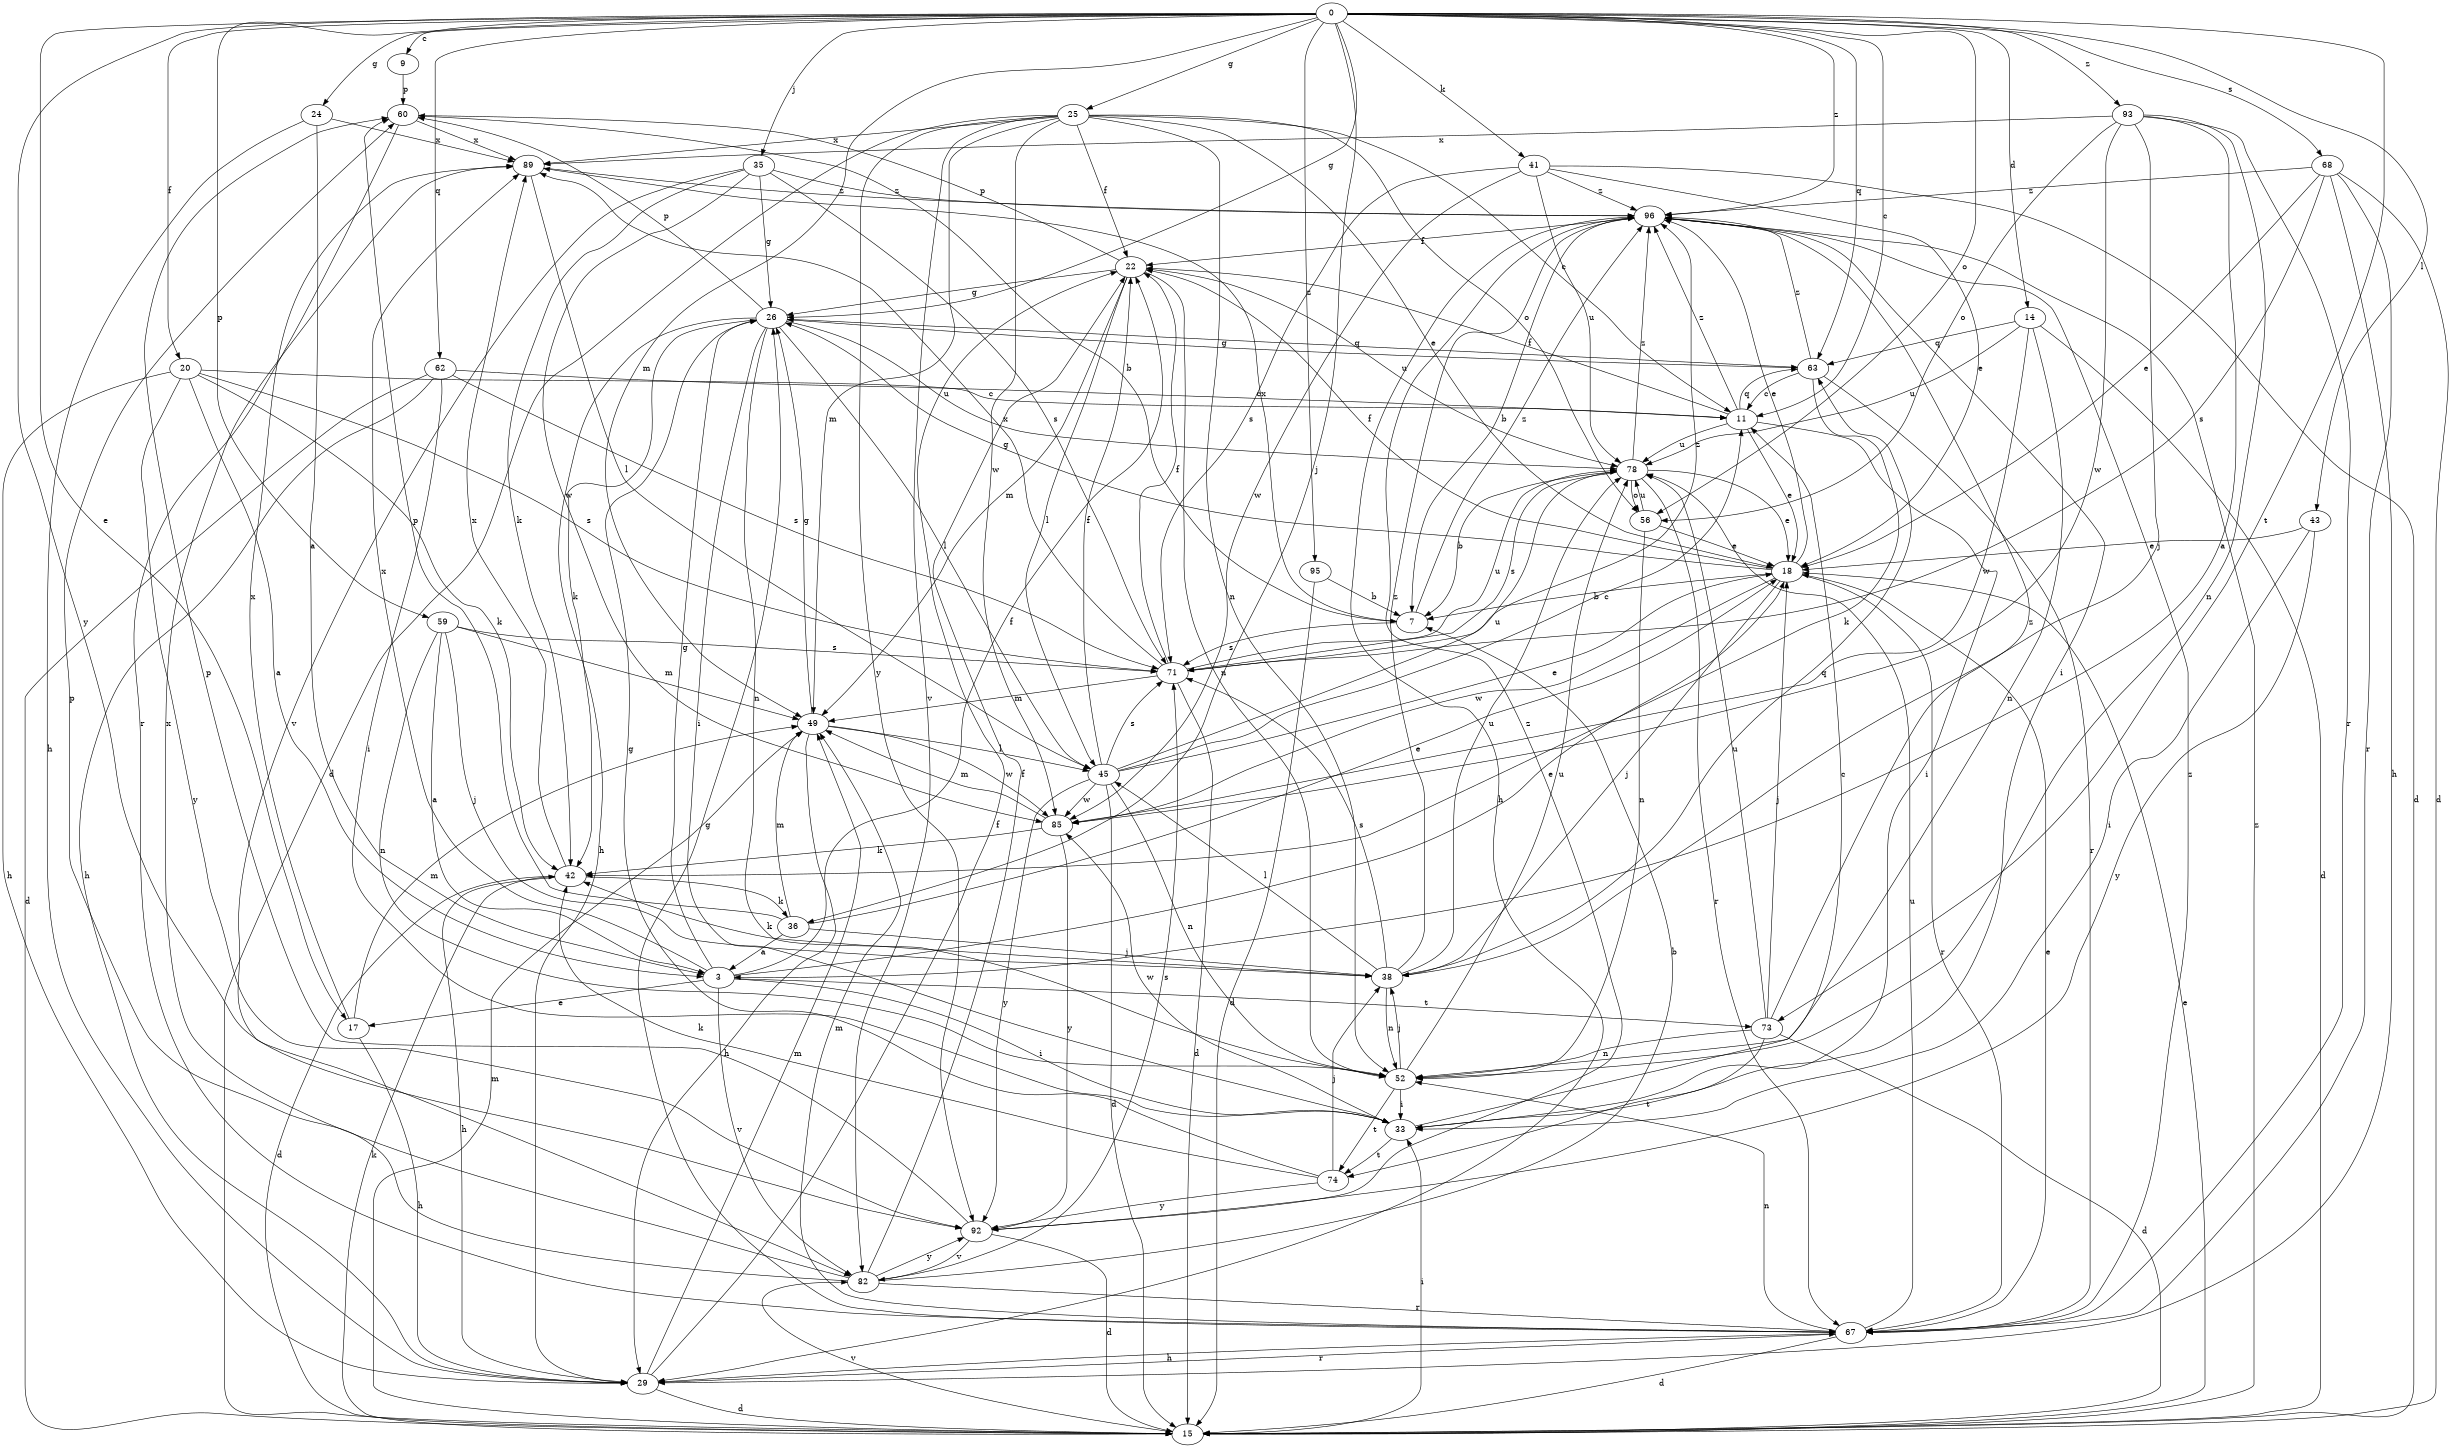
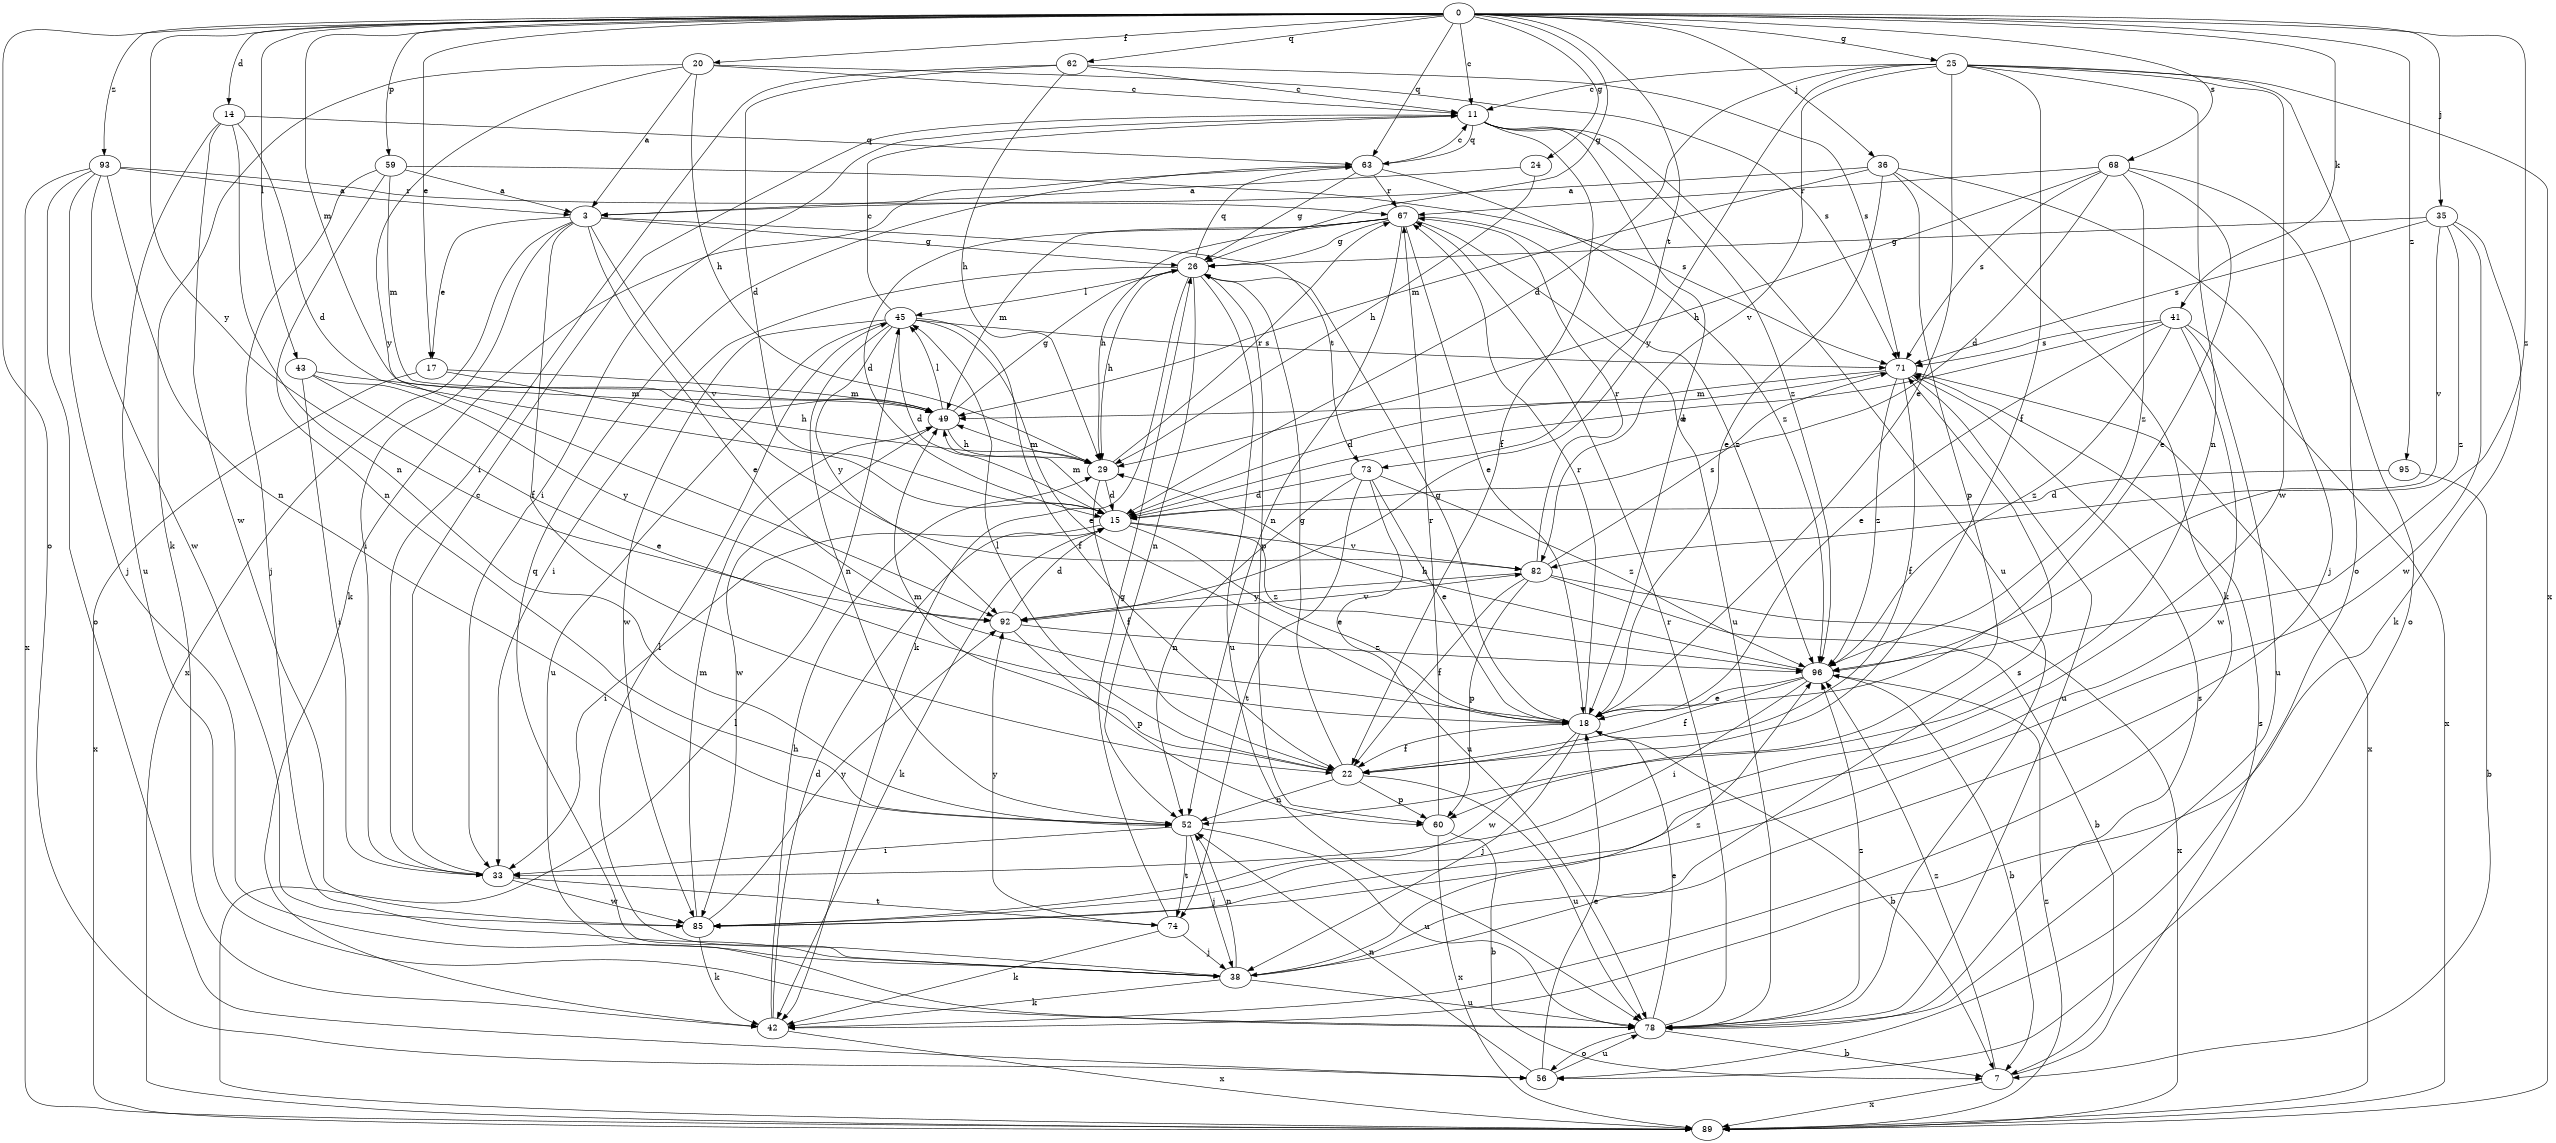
node "9": removed
edge "24" -> "89": now "41" -> "89"
edge "25" -> "49": now "43" -> "49"
edge "18" -> "96": reversed
edge "73" -> "18": label "j" -> "e"
edge "68" -> "56": added, label "o"
edge "42" -> "36": reversed
